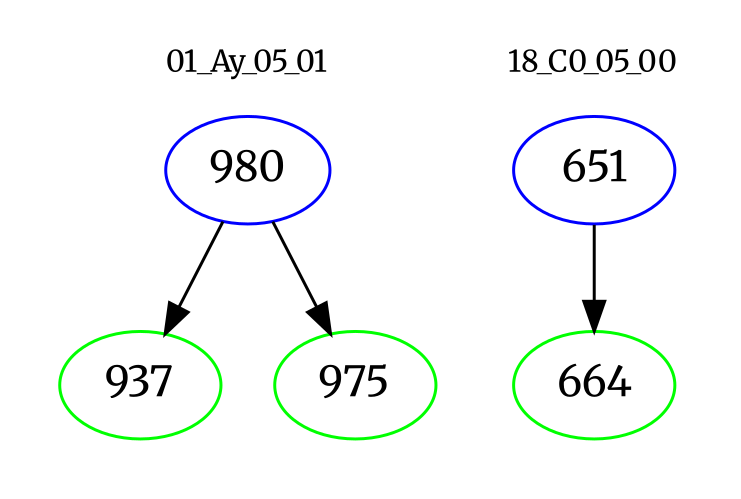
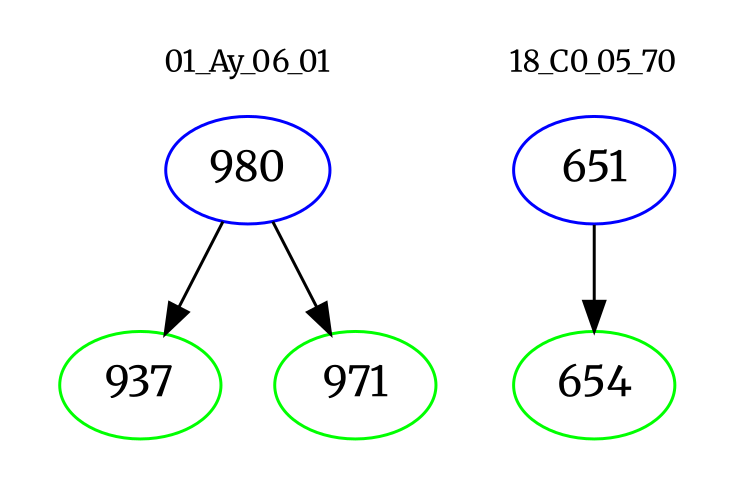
cluster "01_Ay_05_01": label "01_Ay_05_01" -> "01_Ay_06_01"
cluster "18_C0_05_00": label "18_C0_05_00" -> "18_C0_05_70"
node "975": label "975" -> "971"
node "664": label "664" -> "654"
